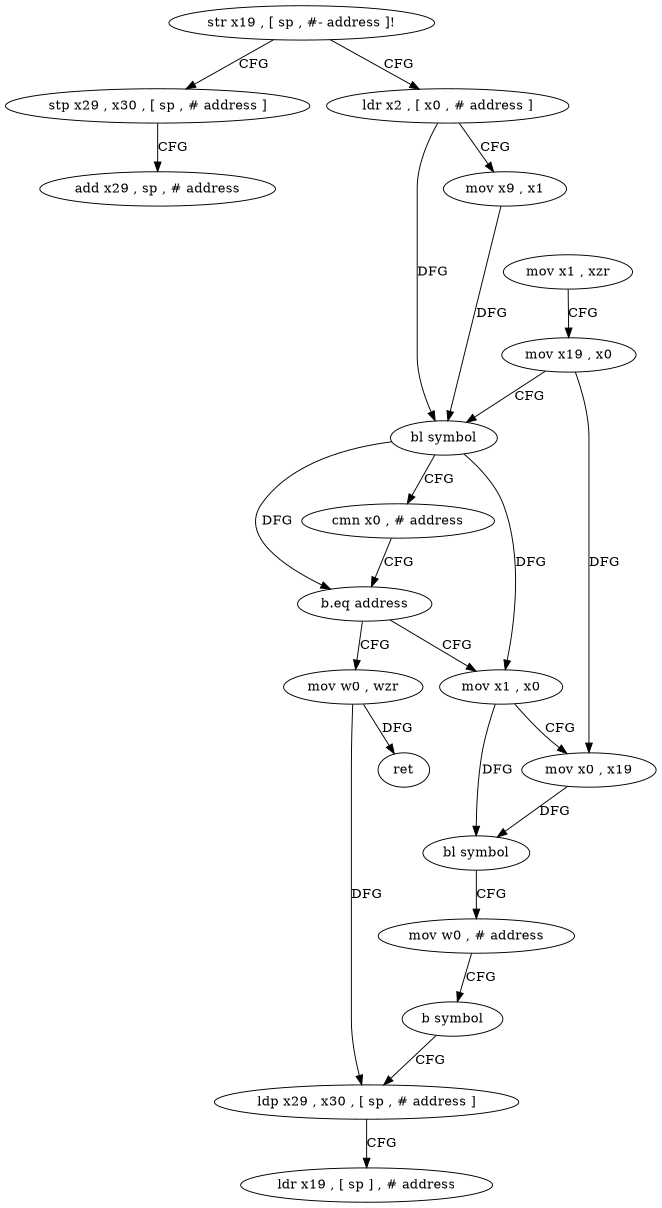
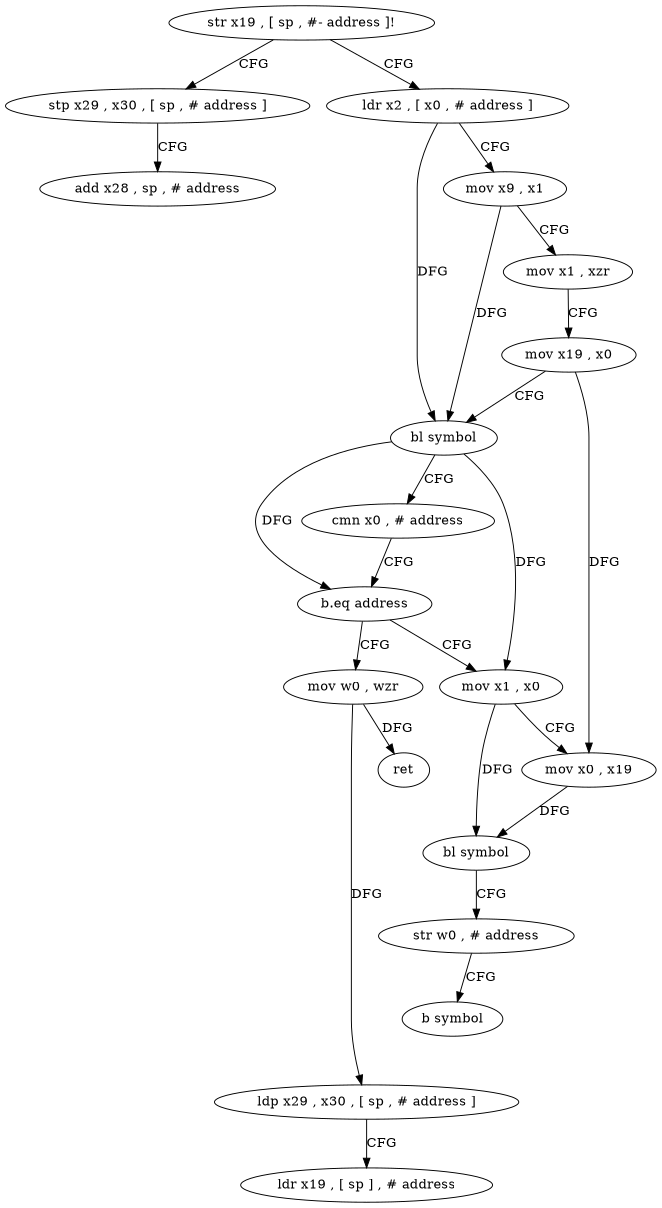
node "add x29 , sp , # address": label "add x29 , sp , # address" -> "add x28 , sp , # address"
edge "mov x9 , x1" -> "mov x1 , xzr": added, label "CFG"
node "mov w0 , # address": label "mov w0 , # address" -> "str w0 , # address"
edge "b symbol" -> "ldp x29 , x30 , [ sp , # address ]": removed, label "CFG"
